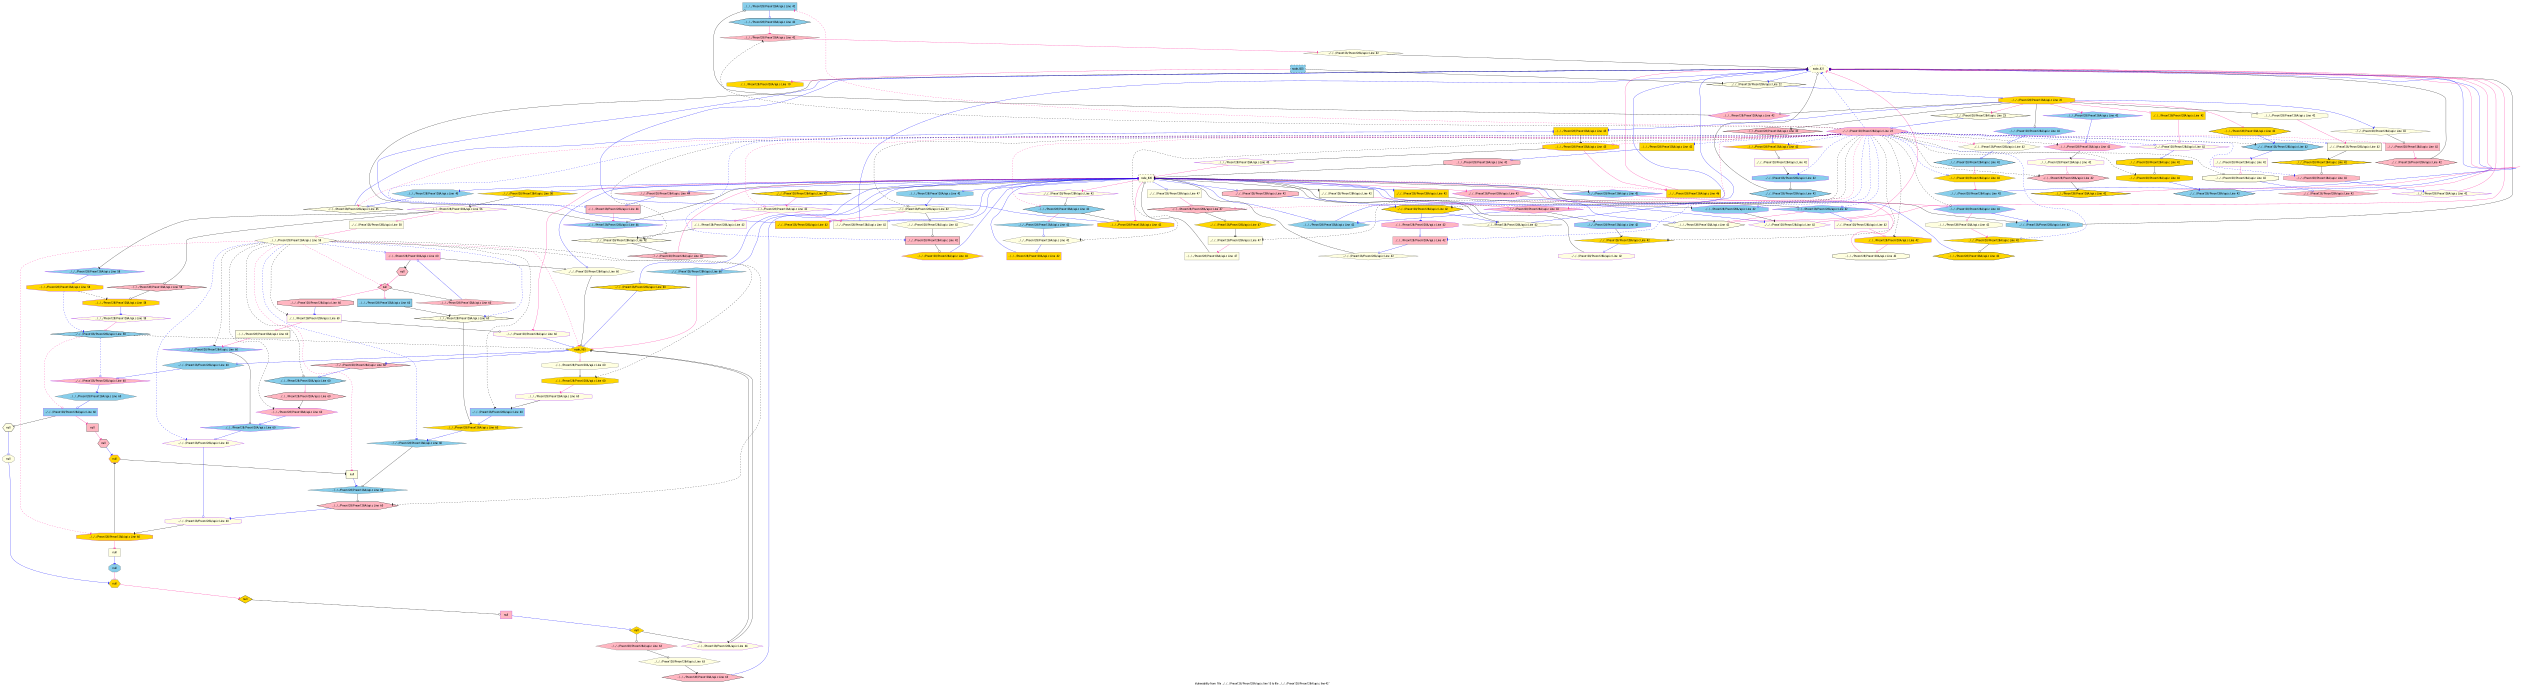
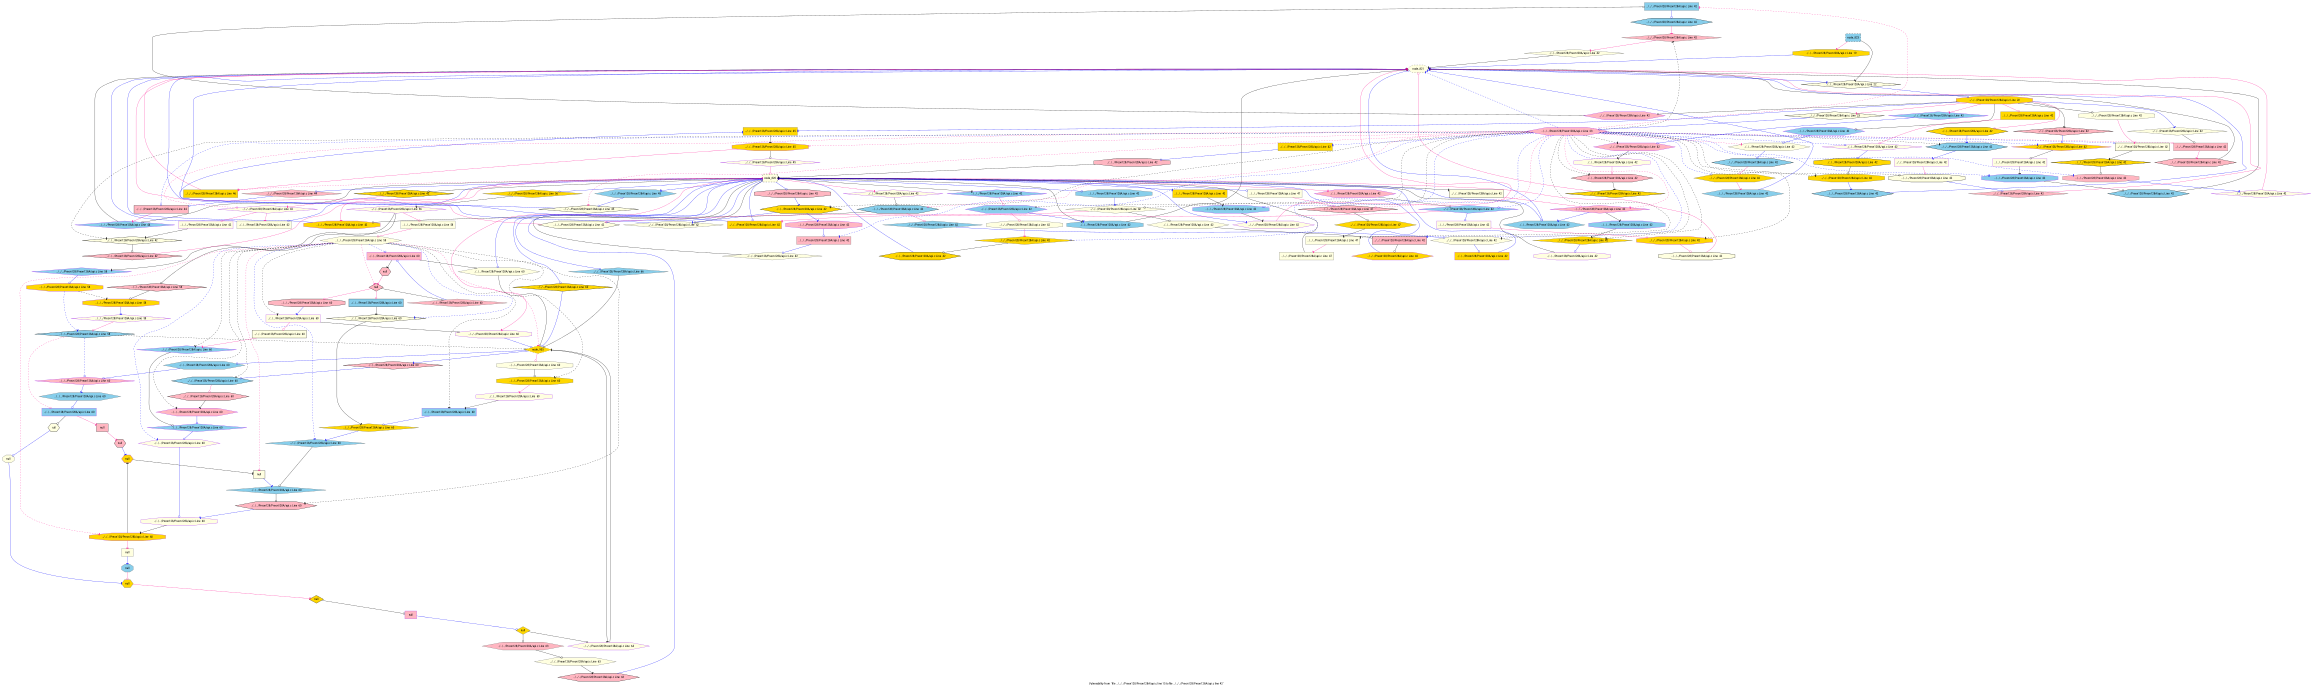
edge "../../../Preon128/Preon128A/api.c Line  19" -> "node_821": added
edge "../../../Preon128/Preon128A/api.c Line  66" -> "node_935": color deeppink -> black
